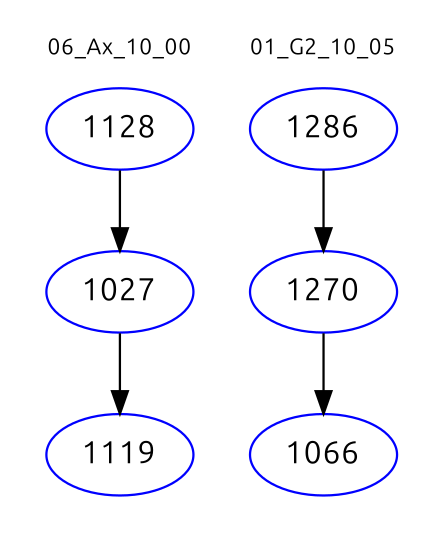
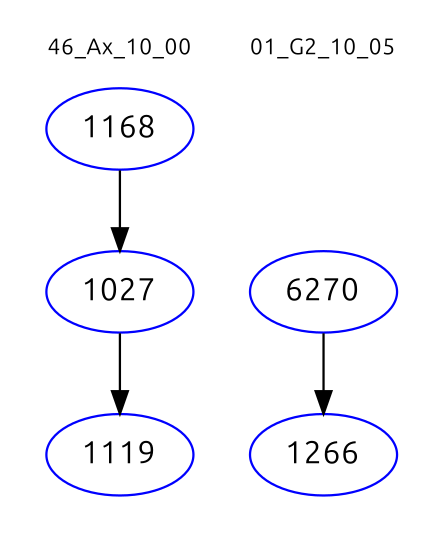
cluster "06_Ax_10_00": label "06_Ax_10_00" -> "46_Ax_10_00"
node "1128": label "1128" -> "1168"
node "1286": removed
node "1270": label "1270" -> "6270"
node "1066": label "1066" -> "1266"
